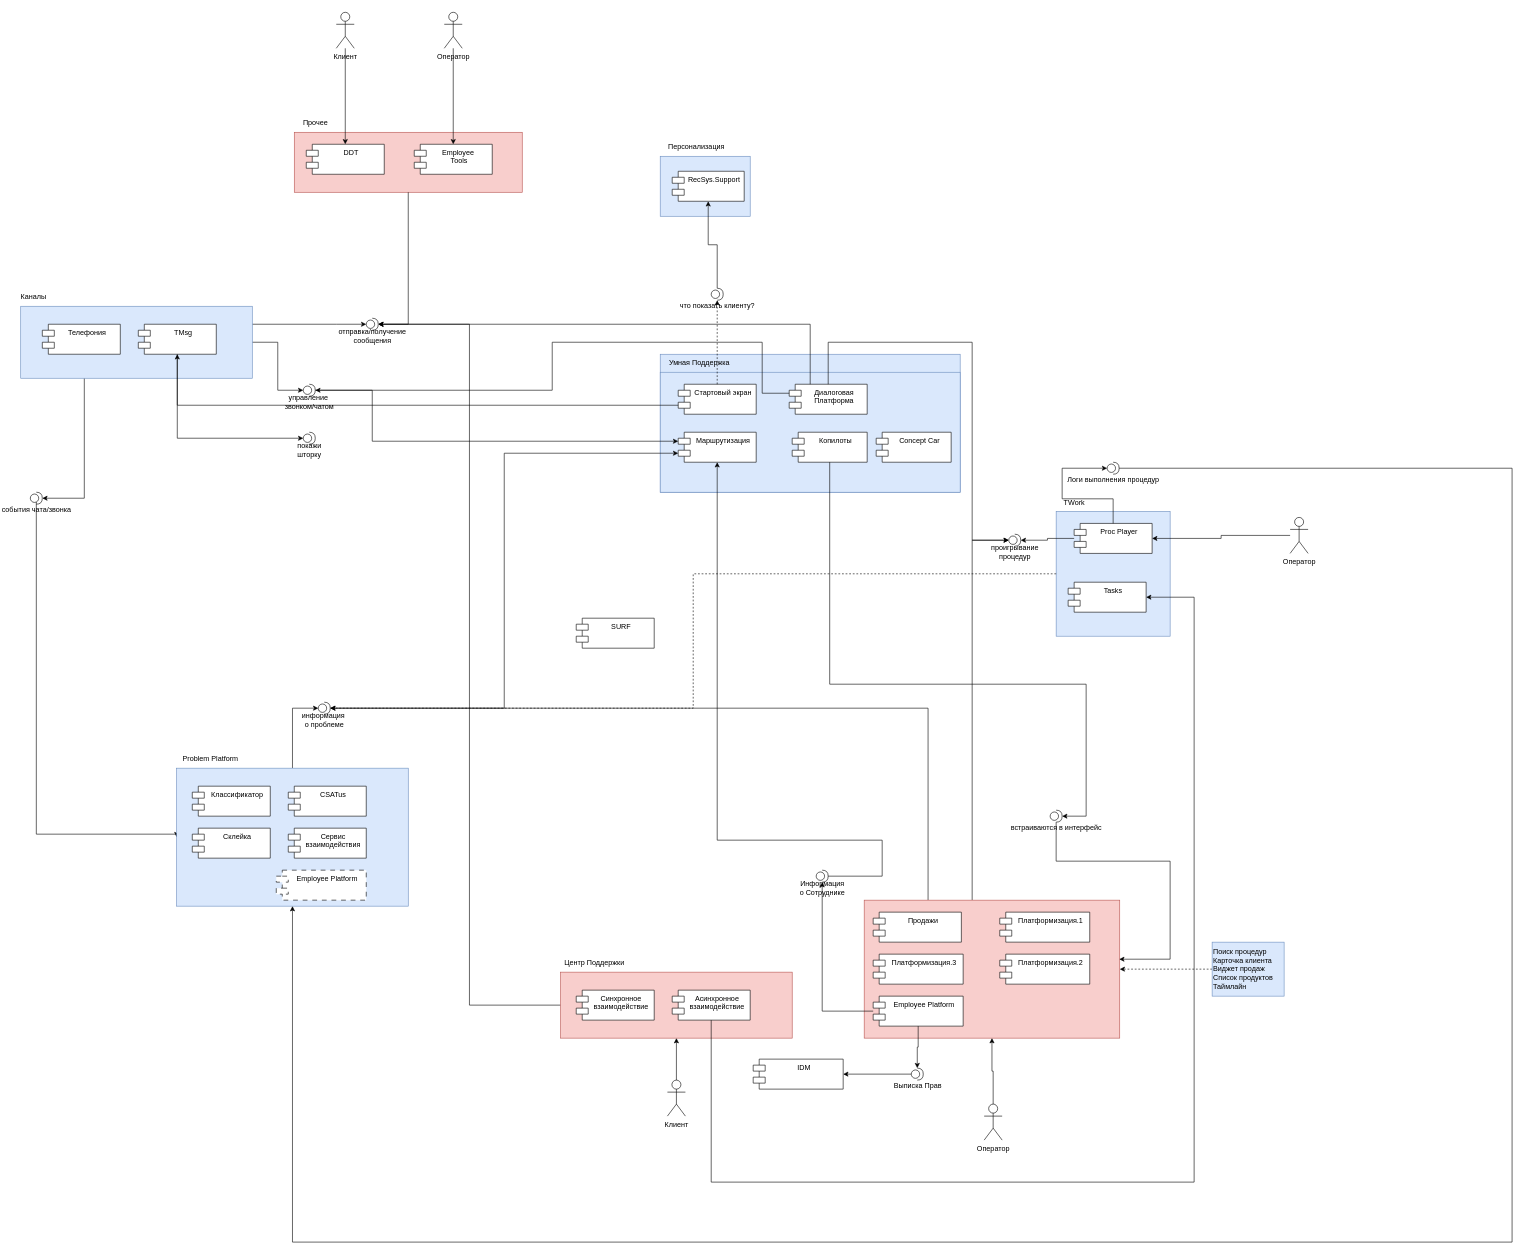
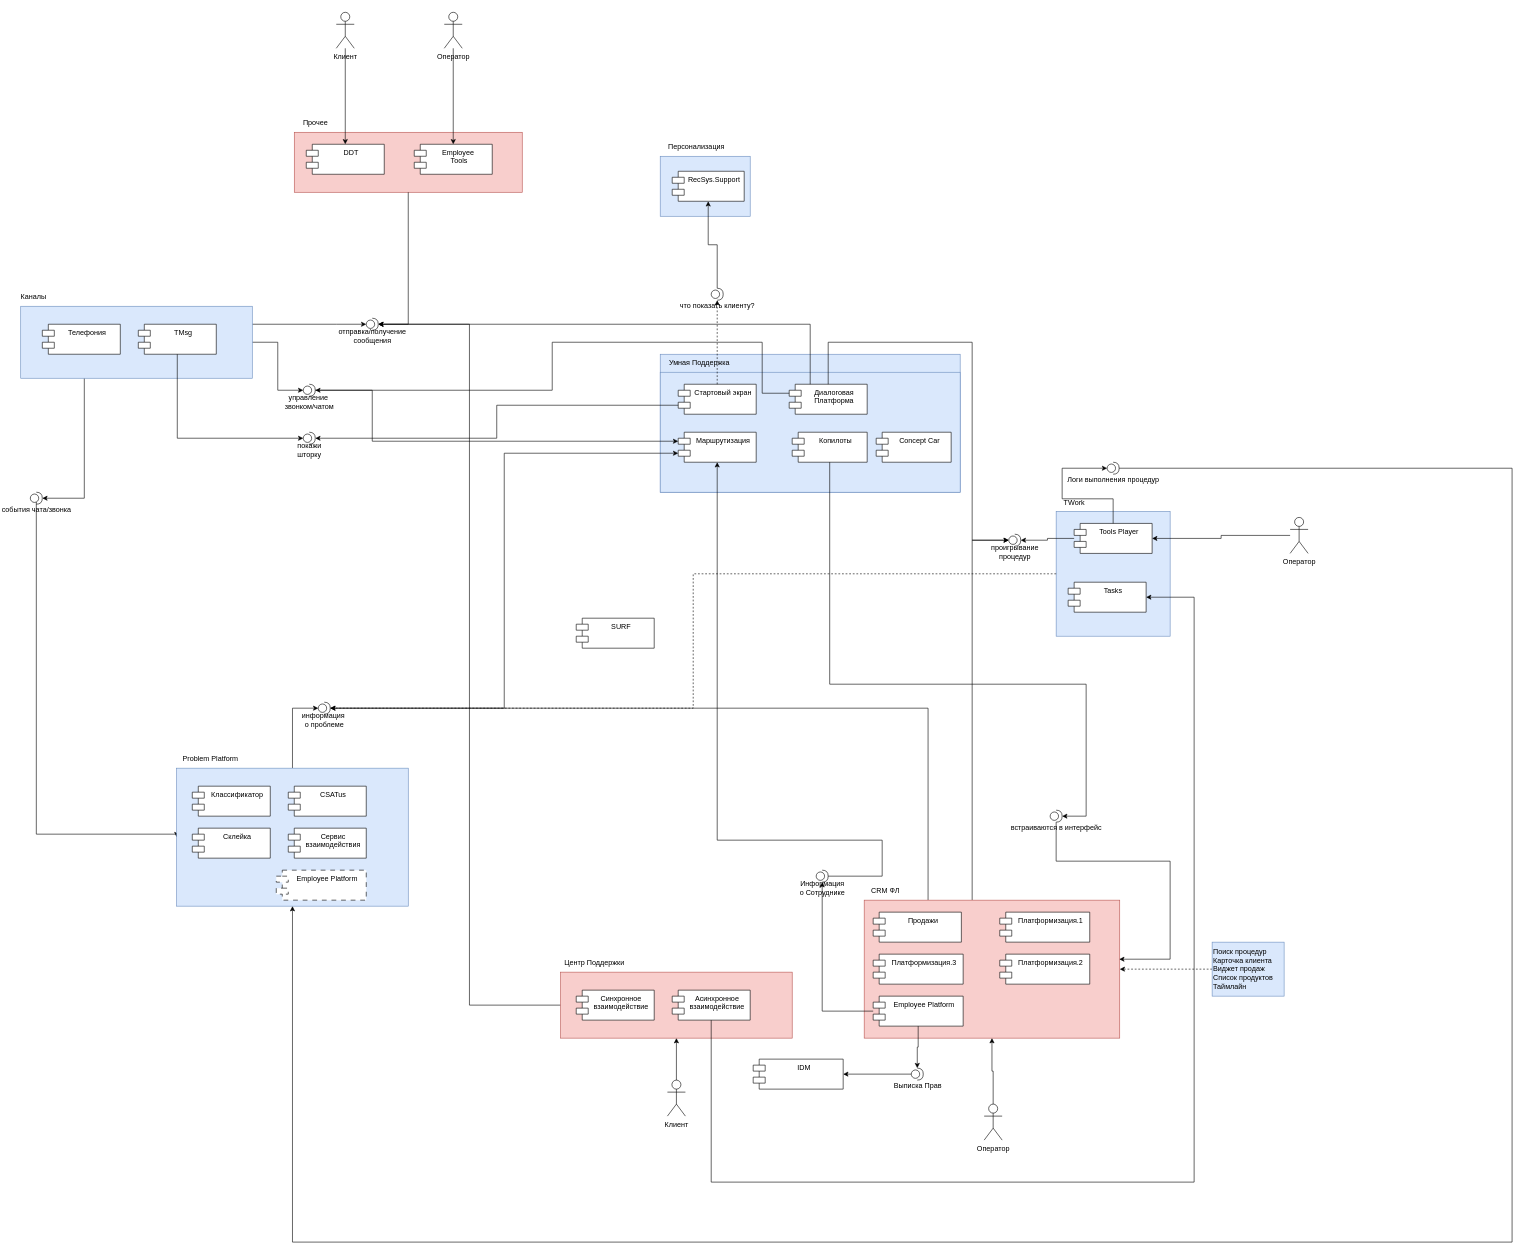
edge "Стартовый экран" -> "TMsg": now "Стартовый экран" -> "покажи шторку"
node "Proc Player": label "Proc Player" -> "Tools Player"
node "CRM ФЛ": added
